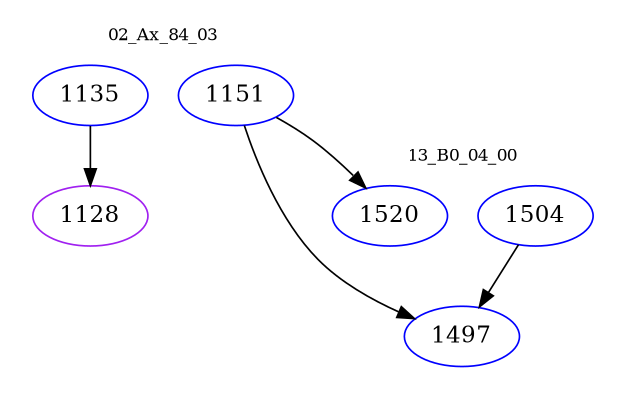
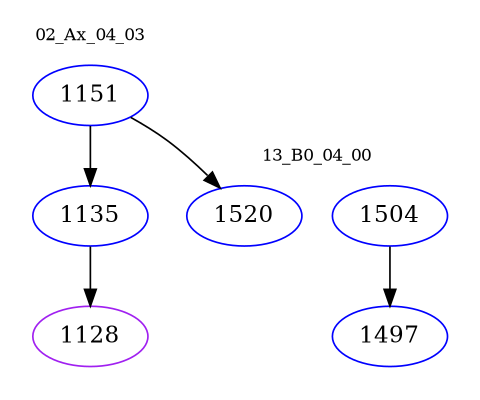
cluster "02_Ax_84_03": label "02_Ax_84_03" -> "02_Ax_04_03"
edge "1151" -> "1497": now "1151" -> "1135"
